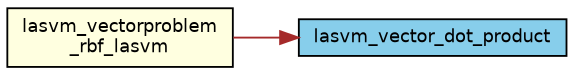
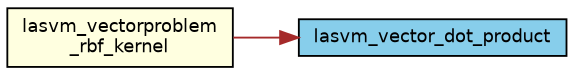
node "lasvm_vectorproblem _rbf_lasvm": label "lasvm_vectorproblem _rbf_lasvm" -> "lasvm_vectorproblem _rbf_kernel"
